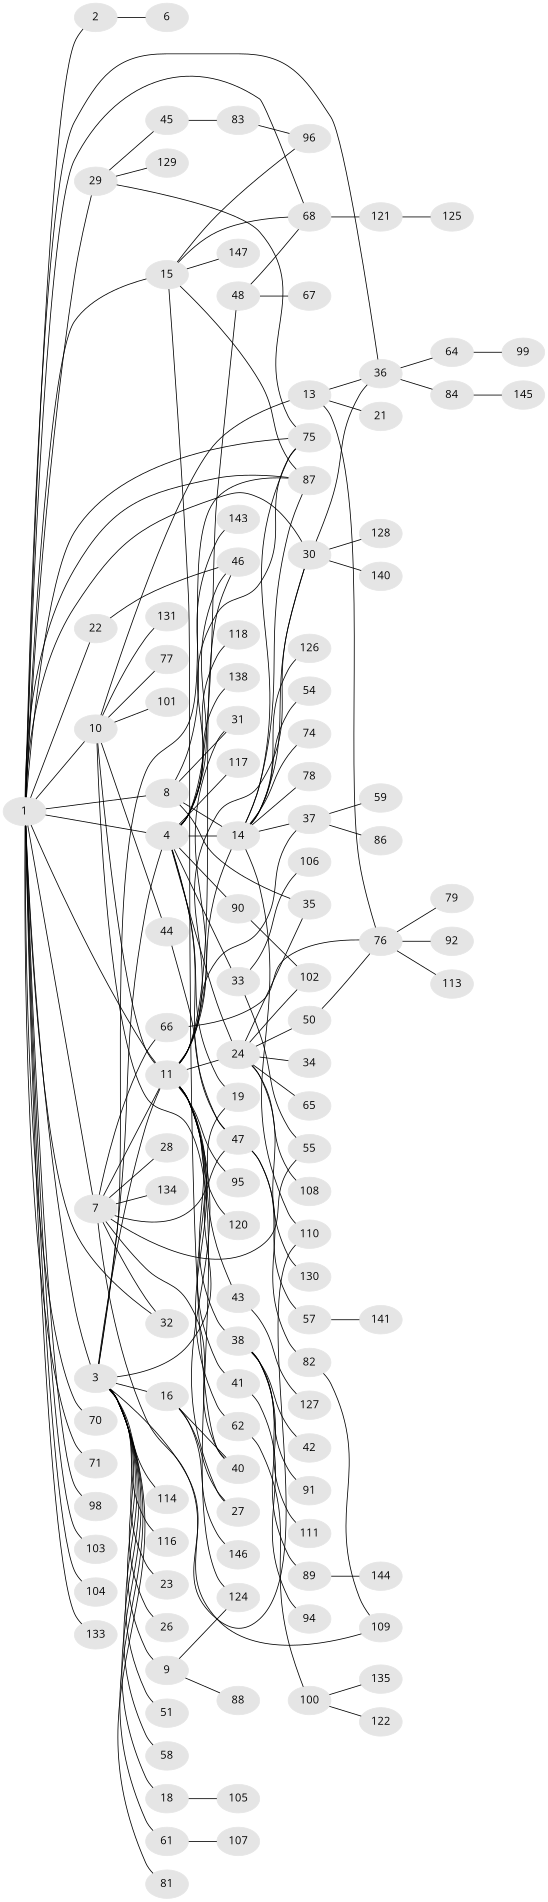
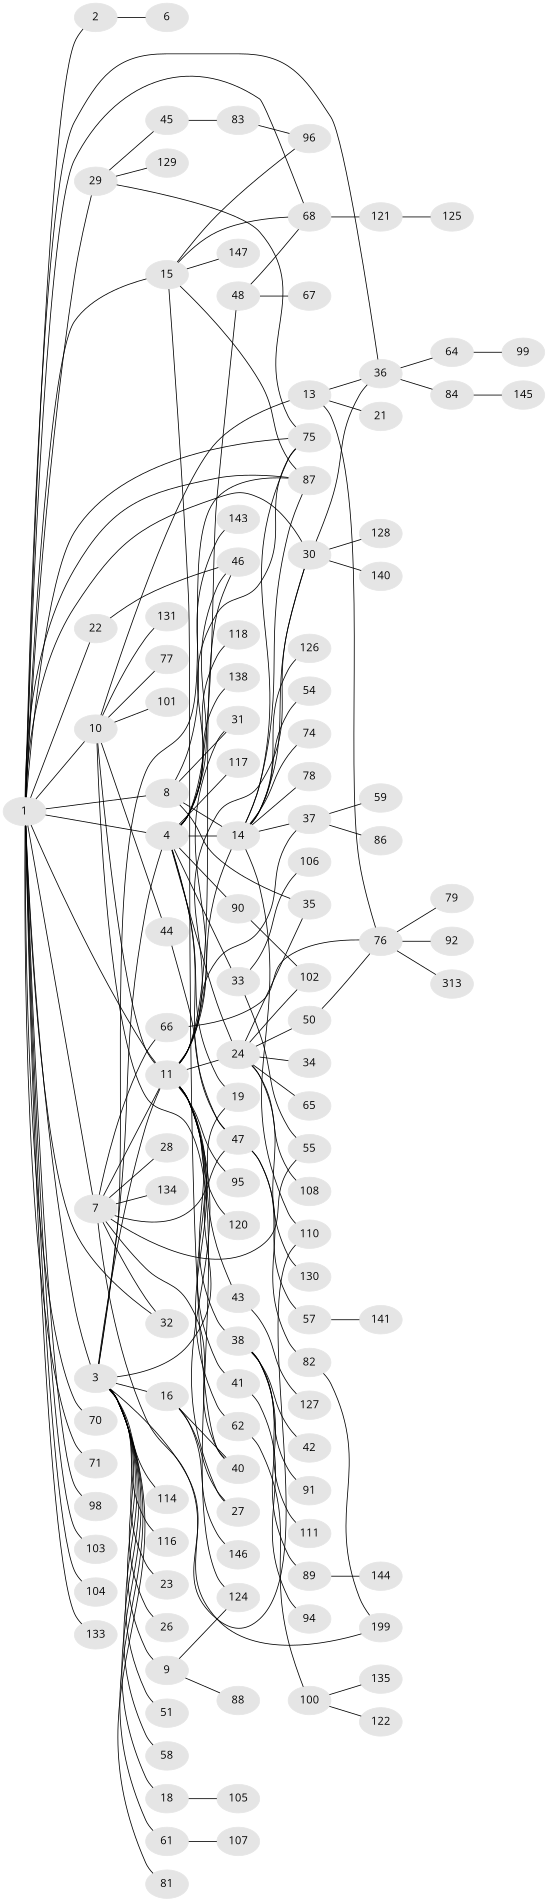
node "113": label "113" -> "313"
node "109": label "109" -> "199"
